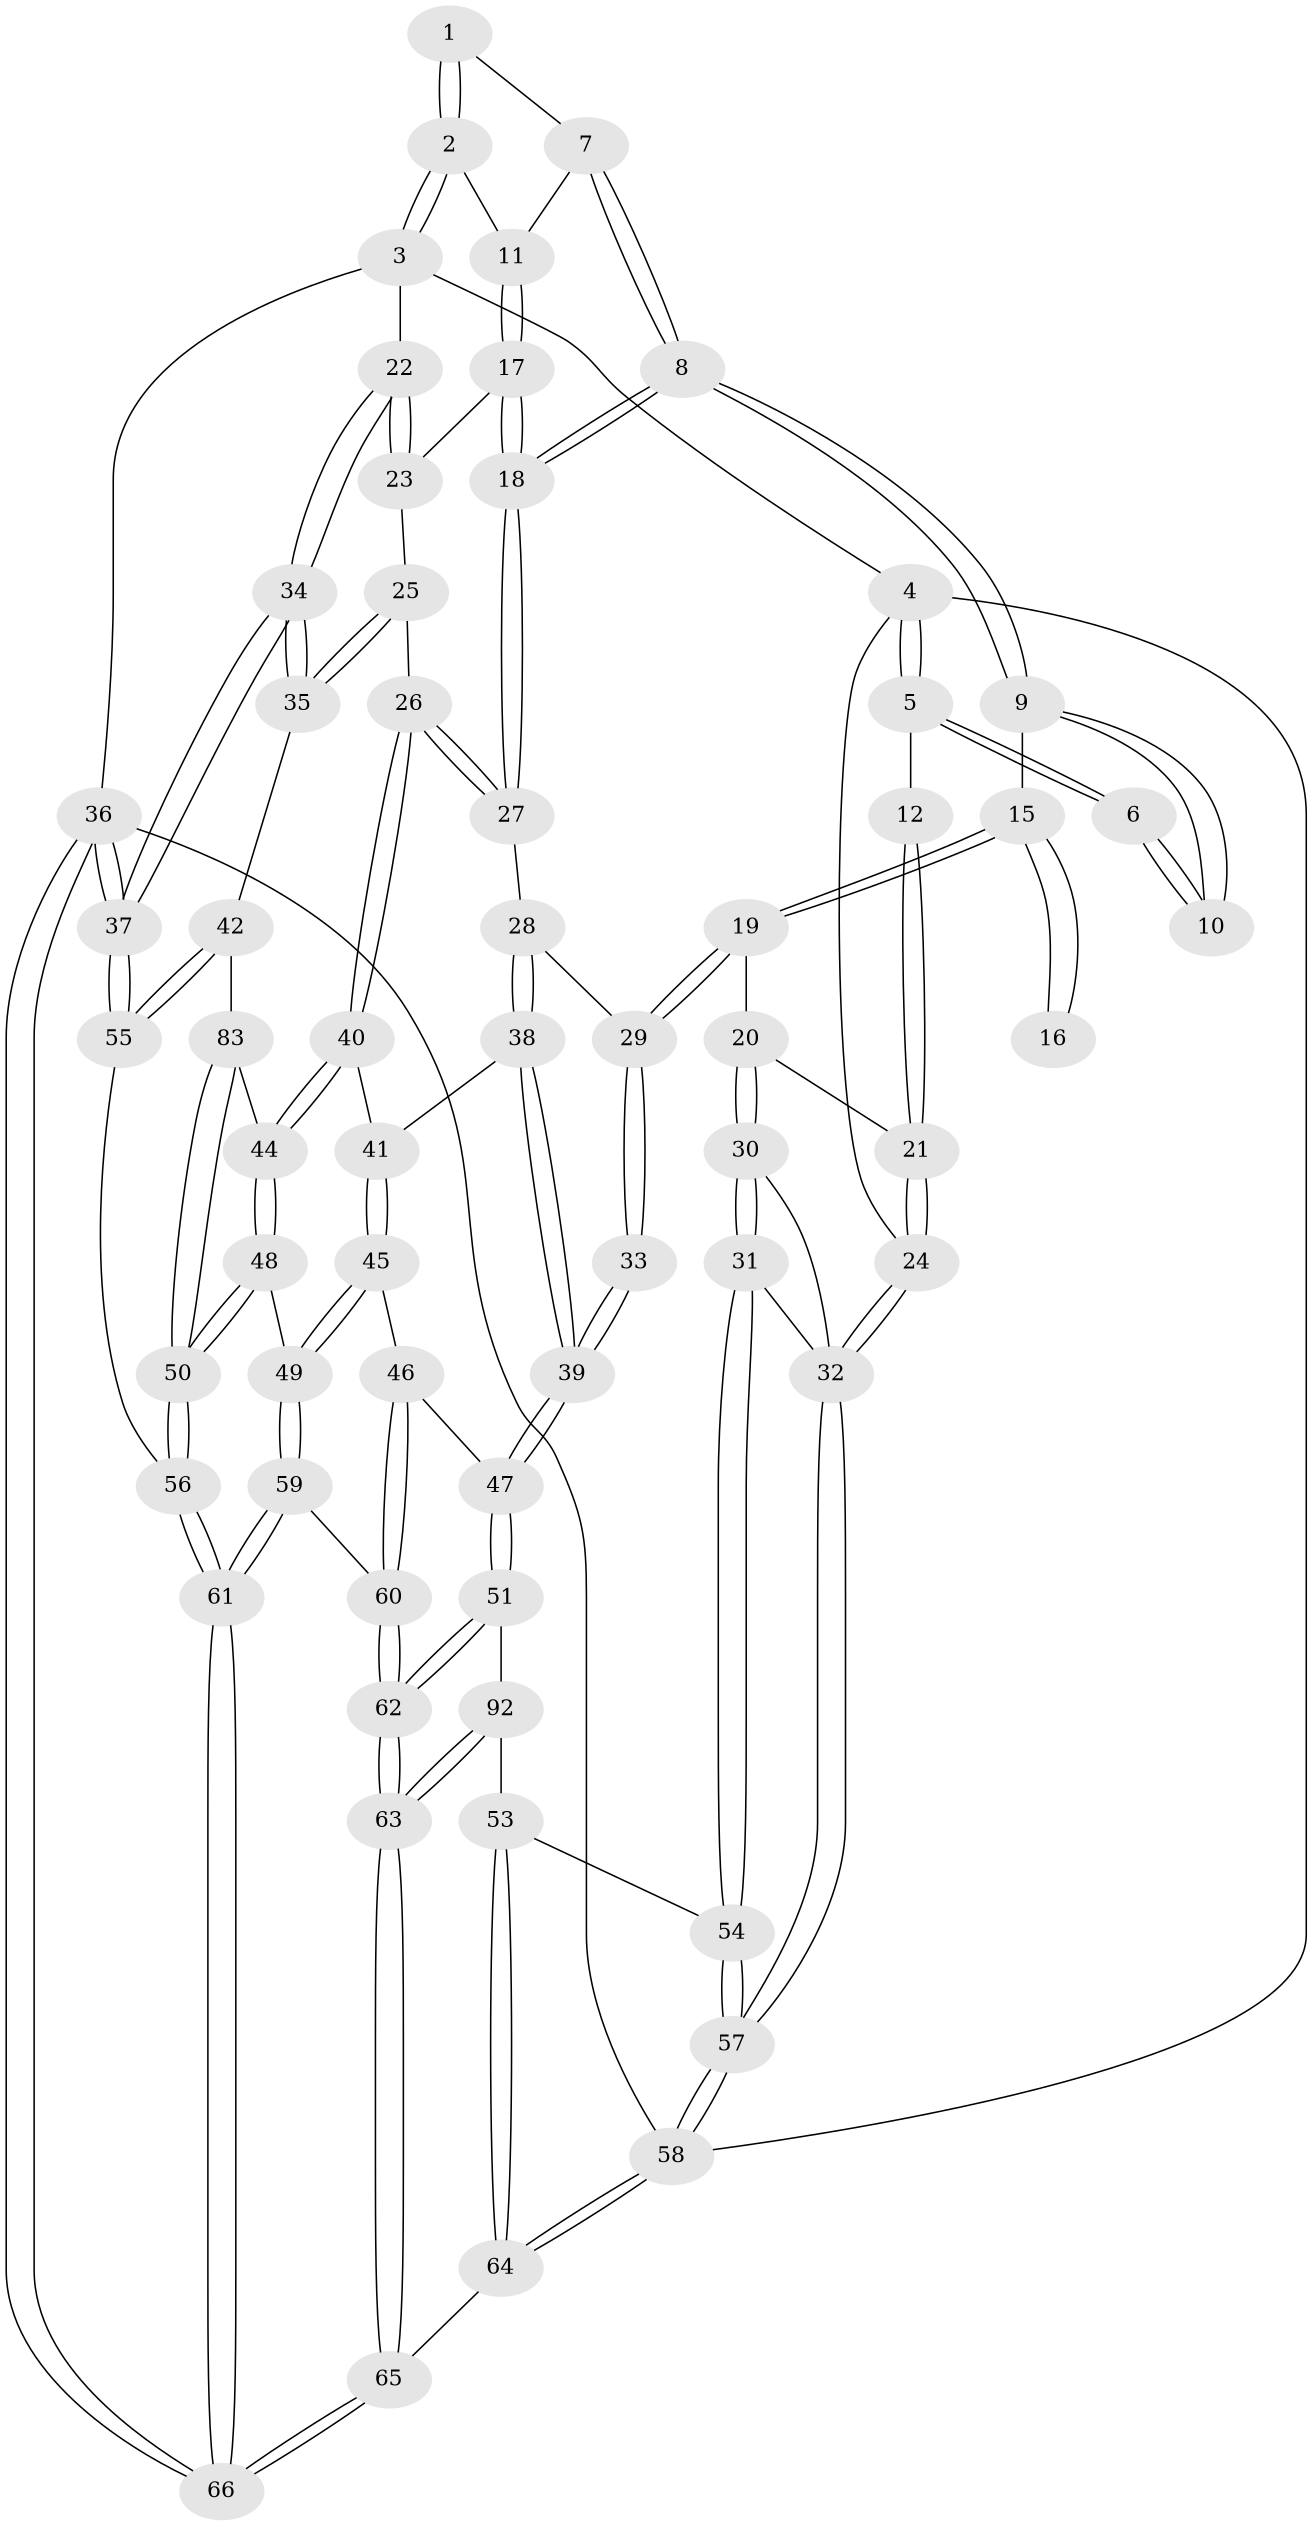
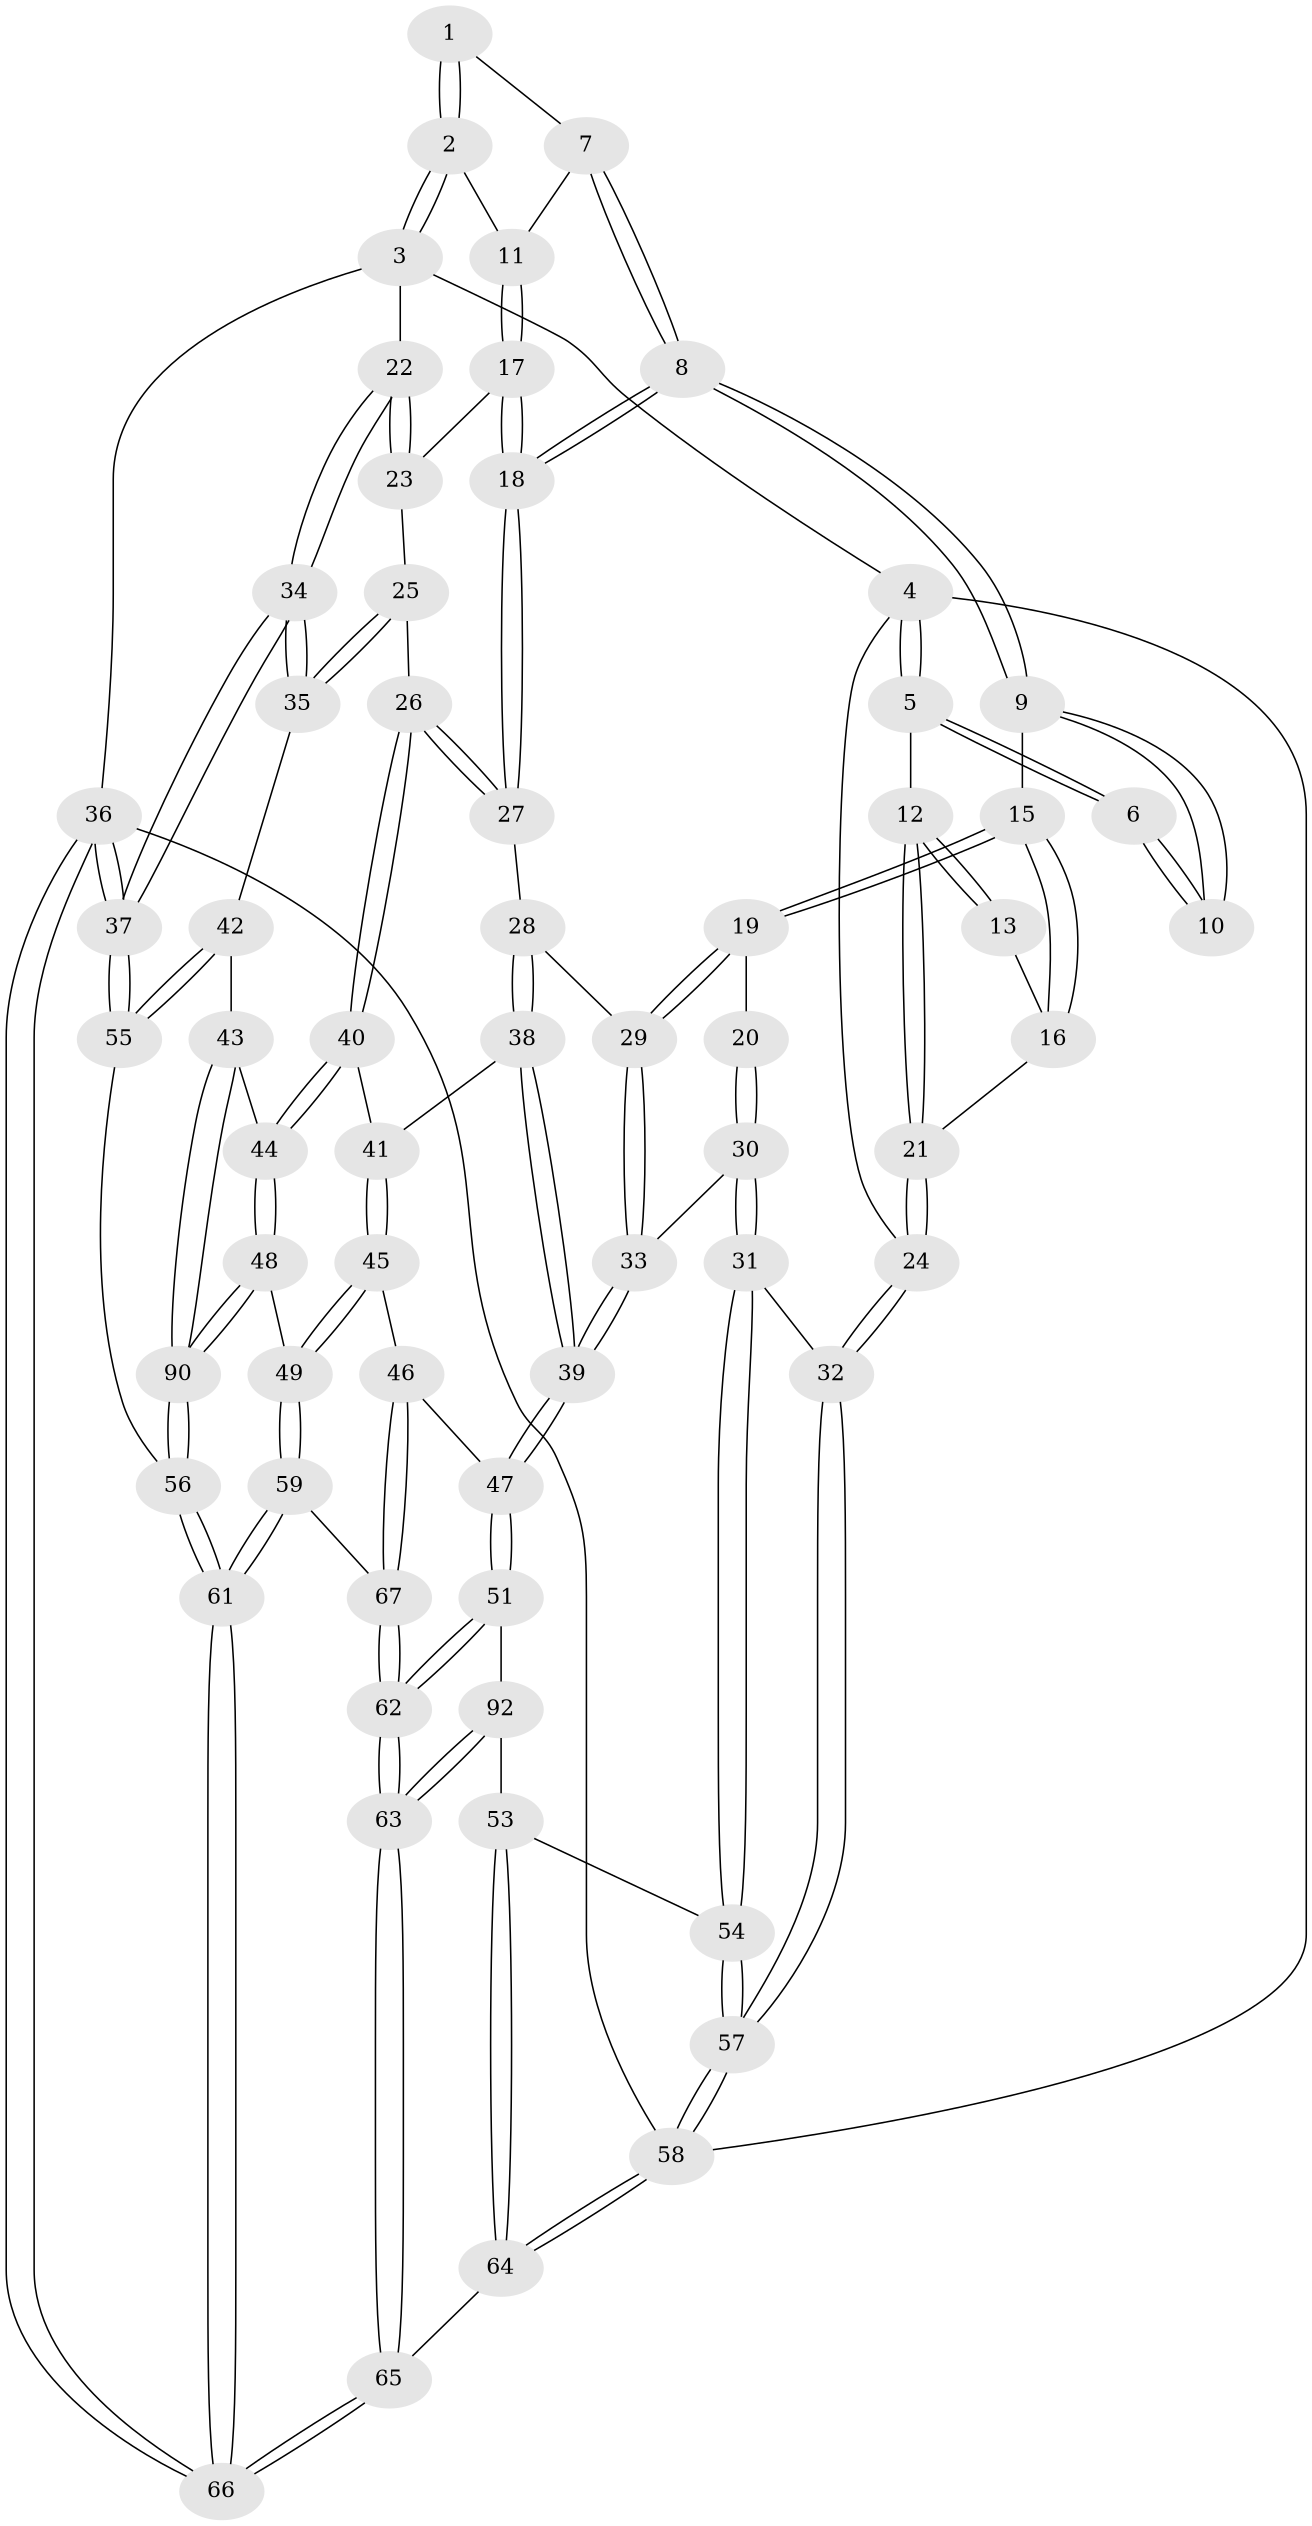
node "13": added
node "83": label "83" -> "43"
edge "20" -- "21": now "16" -- "21"
edge "30" -- "32": now "30" -- "33"
node "50": label "50" -> "90"
node "60": label "60" -> "67"
